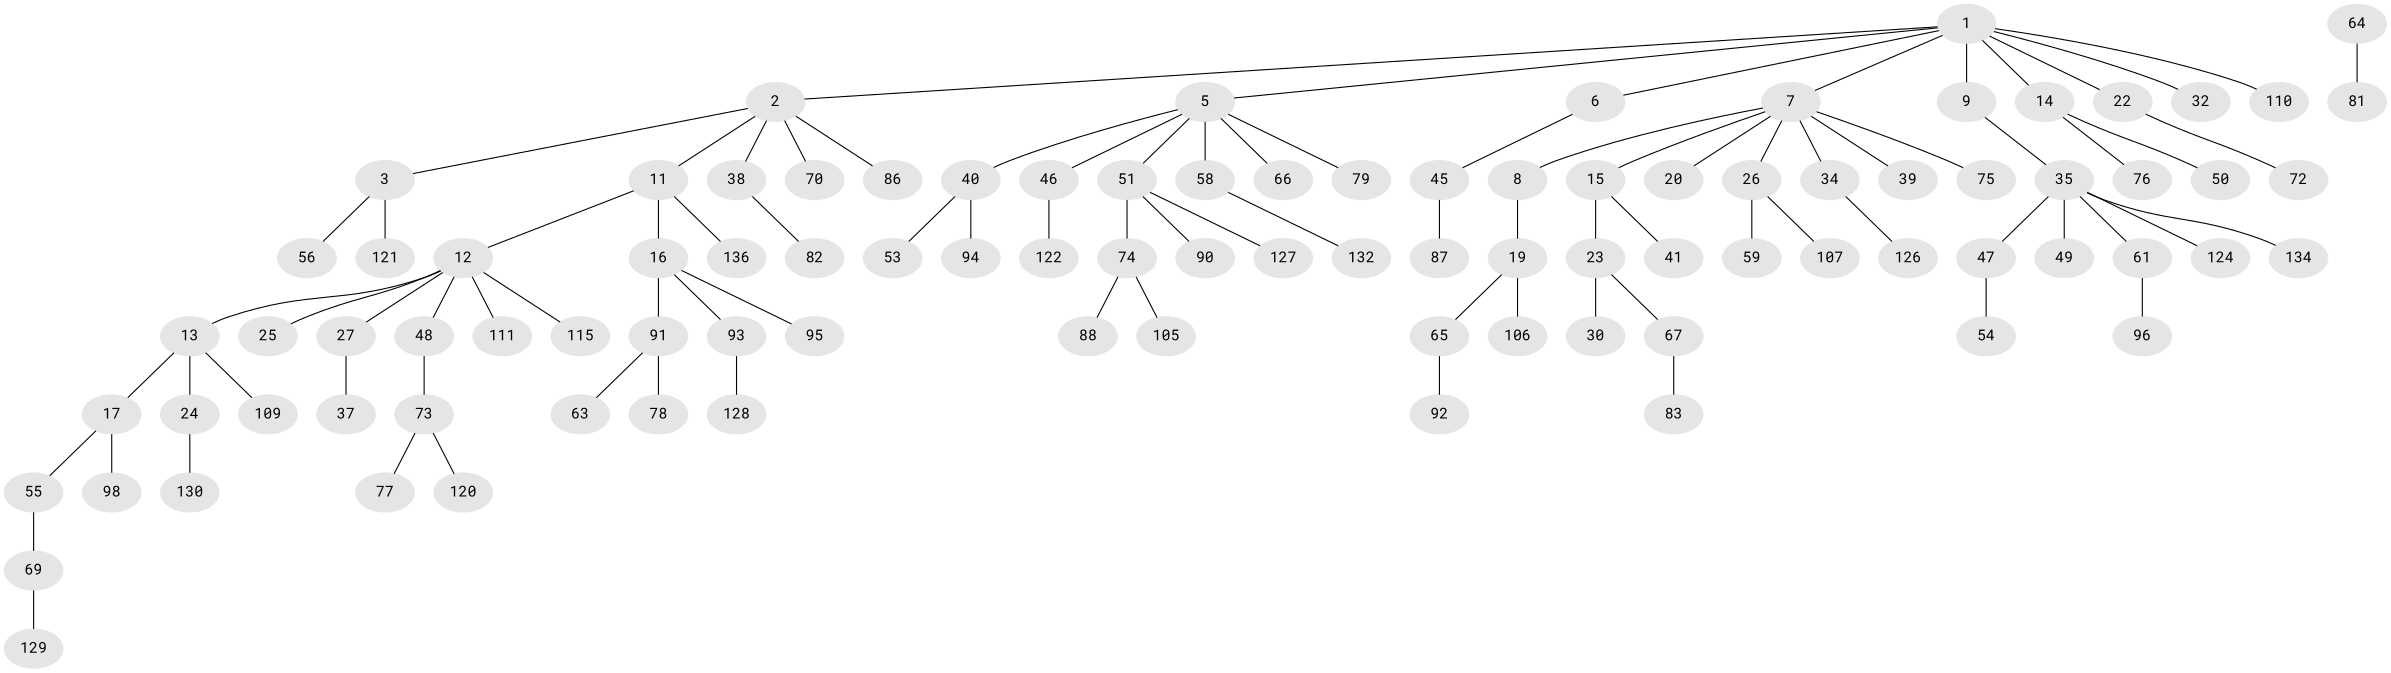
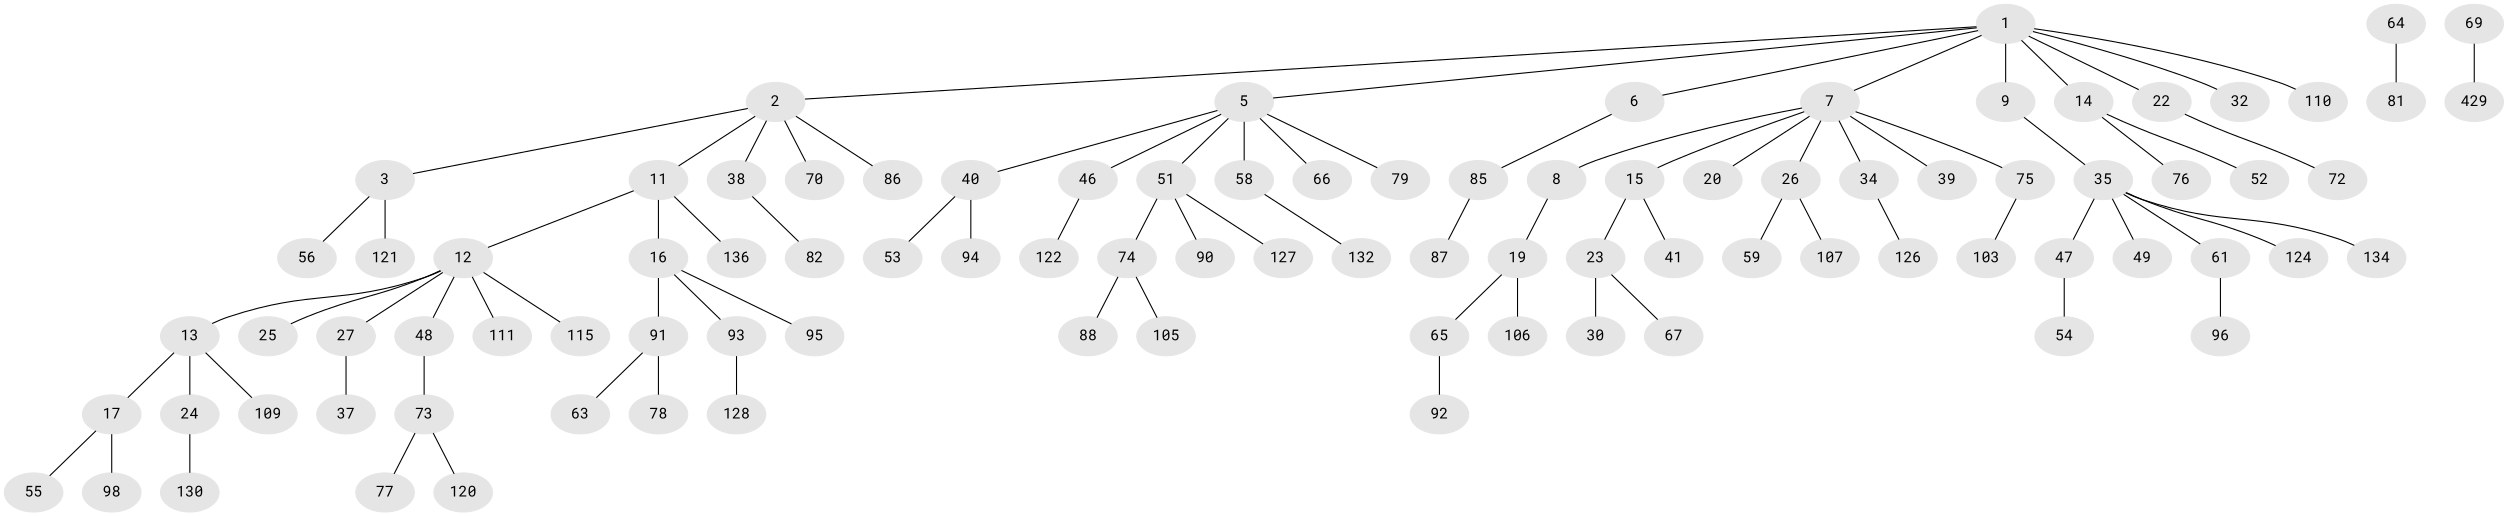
node "45": label "45" -> "85"
node "50": label "50" -> "52"
node "103": added
node "83": removed
edge "55" -- "69": removed
node "129": label "129" -> "429"
